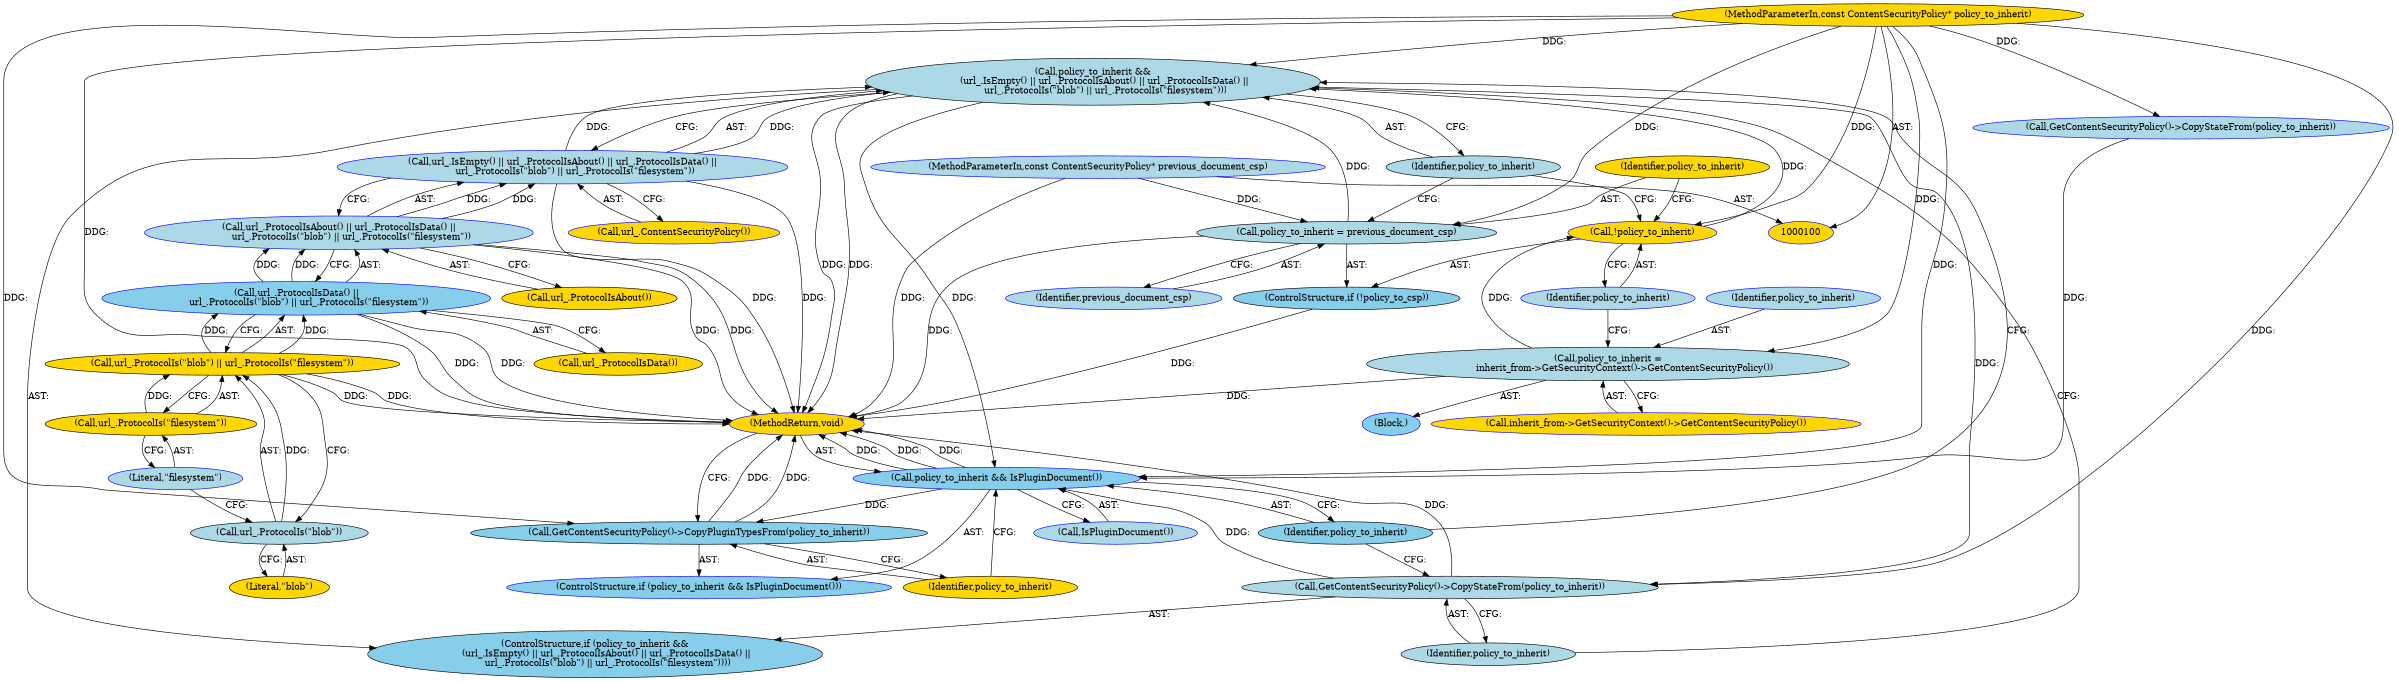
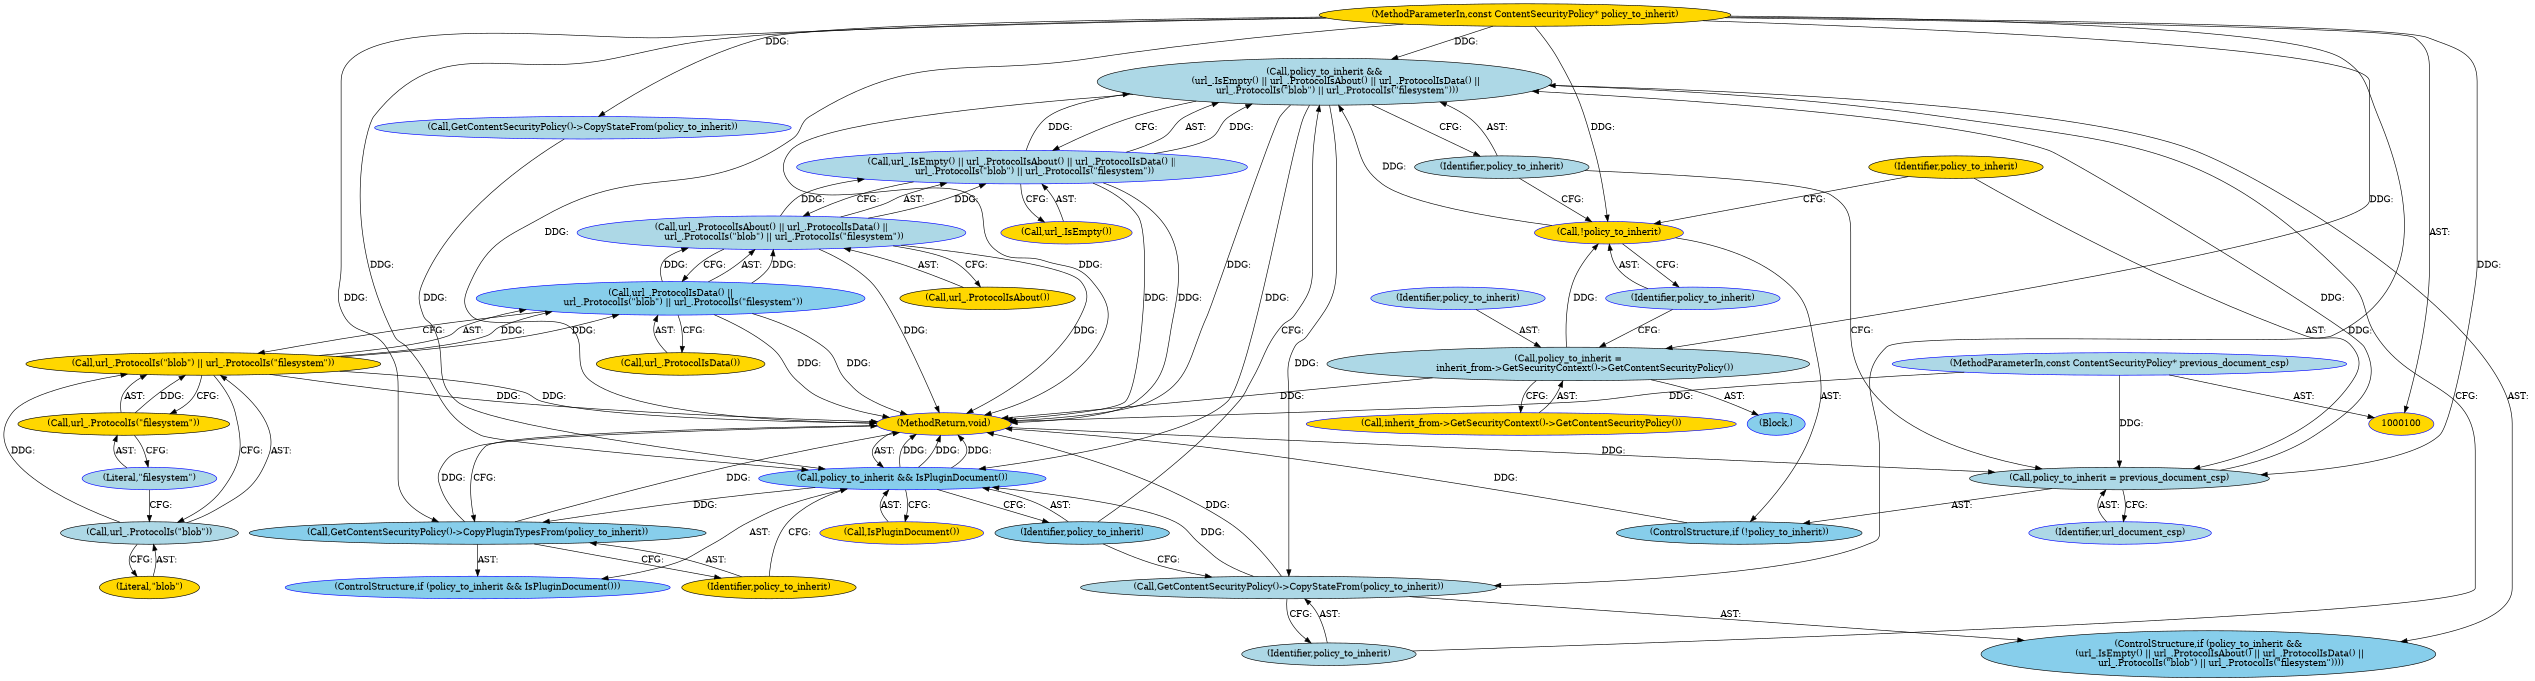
node "(Call,url_.ContentSecurityPolicy())": label "(Call,url_.ContentSecurityPolicy())" -> "(Call,url_.IsEmpty())"
edge "(Call,policy_to_inherit = previous_document_csp)" -> "(MethodReturn,void)": reversed
node "(Identifier,previous_document_csp)": label "(Identifier,previous_document_csp)" -> "(Identifier,url_document_csp)"
node "(ControlStructure,if (!policy_to_csp))": label "(ControlStructure,if (!policy_to_csp))" -> "(ControlStructure,if (!policy_to_inherit))"
node "(Call,IsPluginDocument())": fillcolor lightblue -> gold
